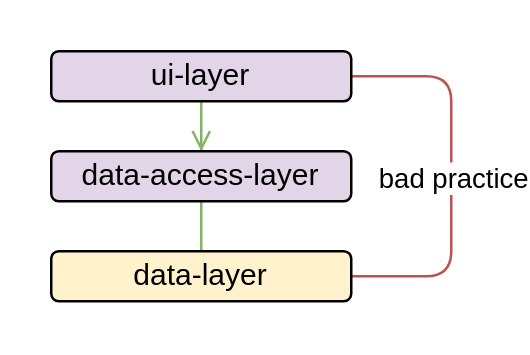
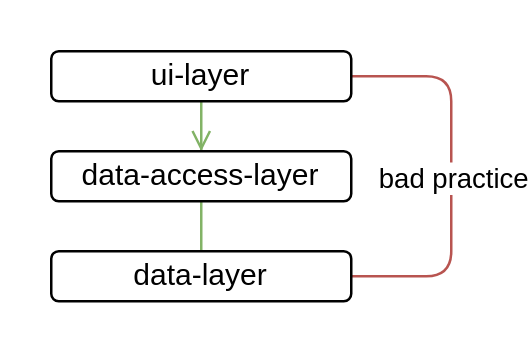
node "ui-layer": fillcolor #e1d5e7 -> #ffffff
node "data-access-layer": fillcolor #e1d5e7 -> #ffffff
node "data-layer": fillcolor #fff2cc -> #ffffff
